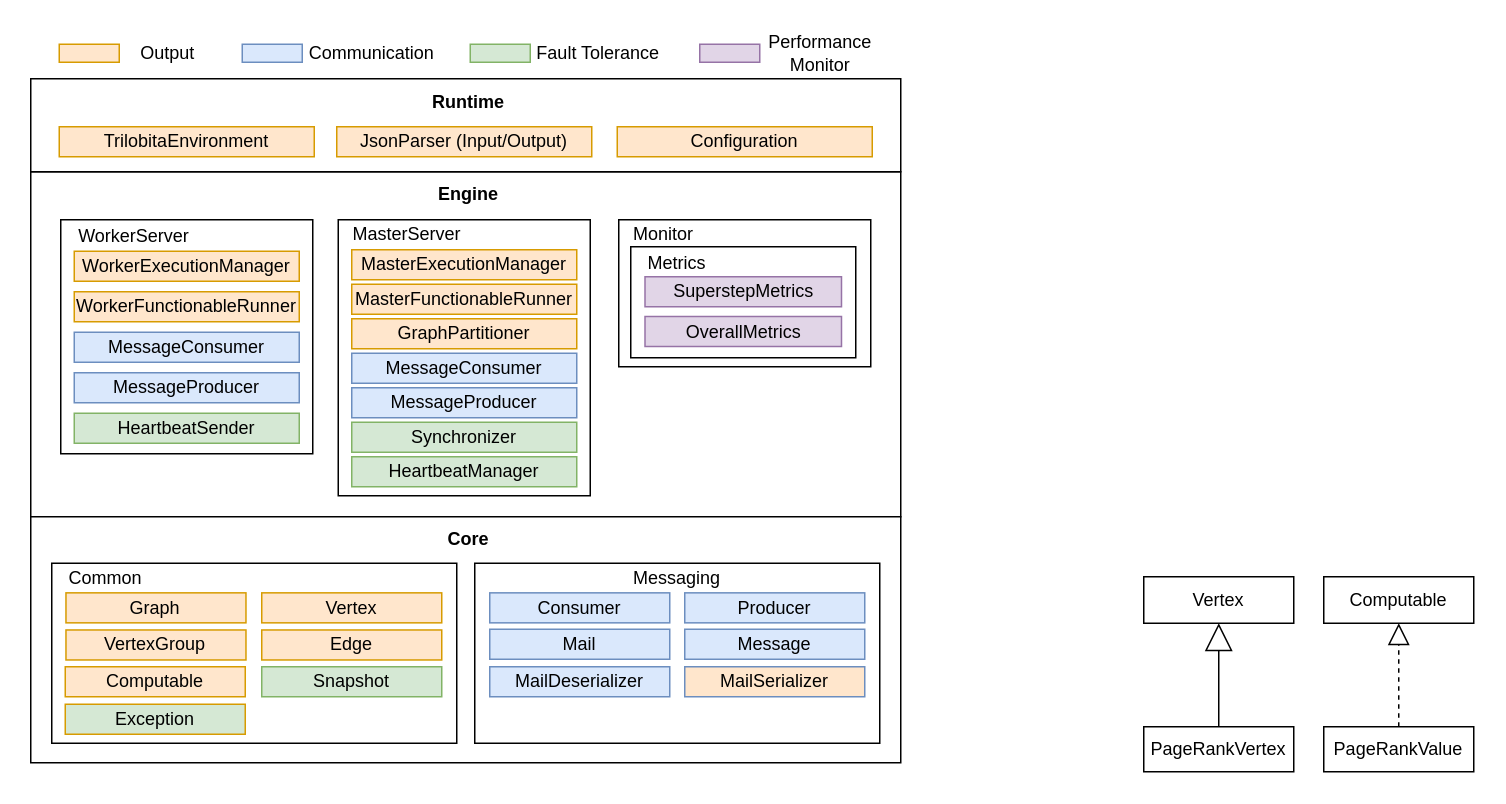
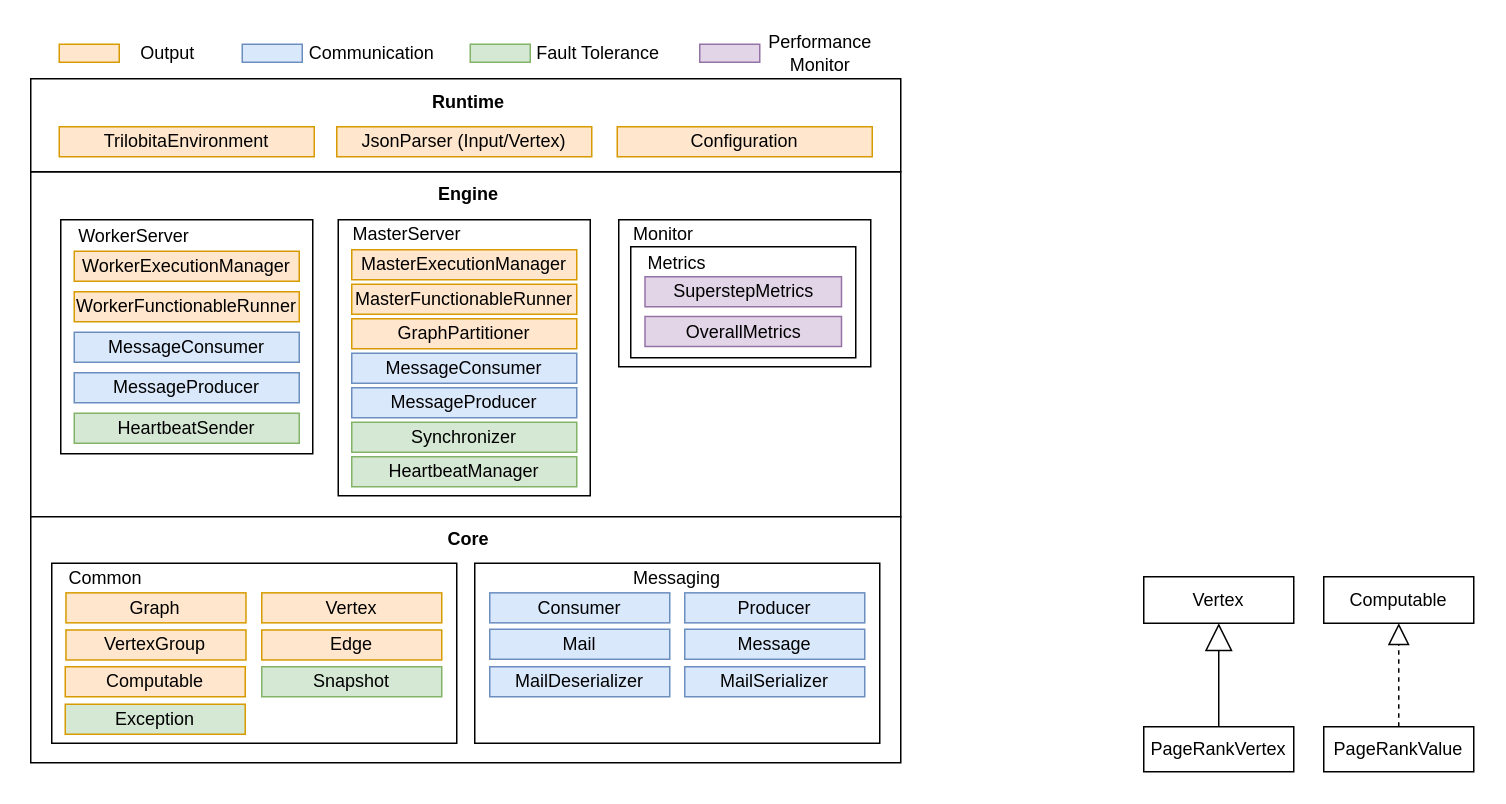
node "JsonParser (Input/Output)": label "JsonParser (Input/Output)" -> "JsonParser (Input/Vertex)"
node "MailSerializer": fillcolor #ffe6cc -> #dae8fc
